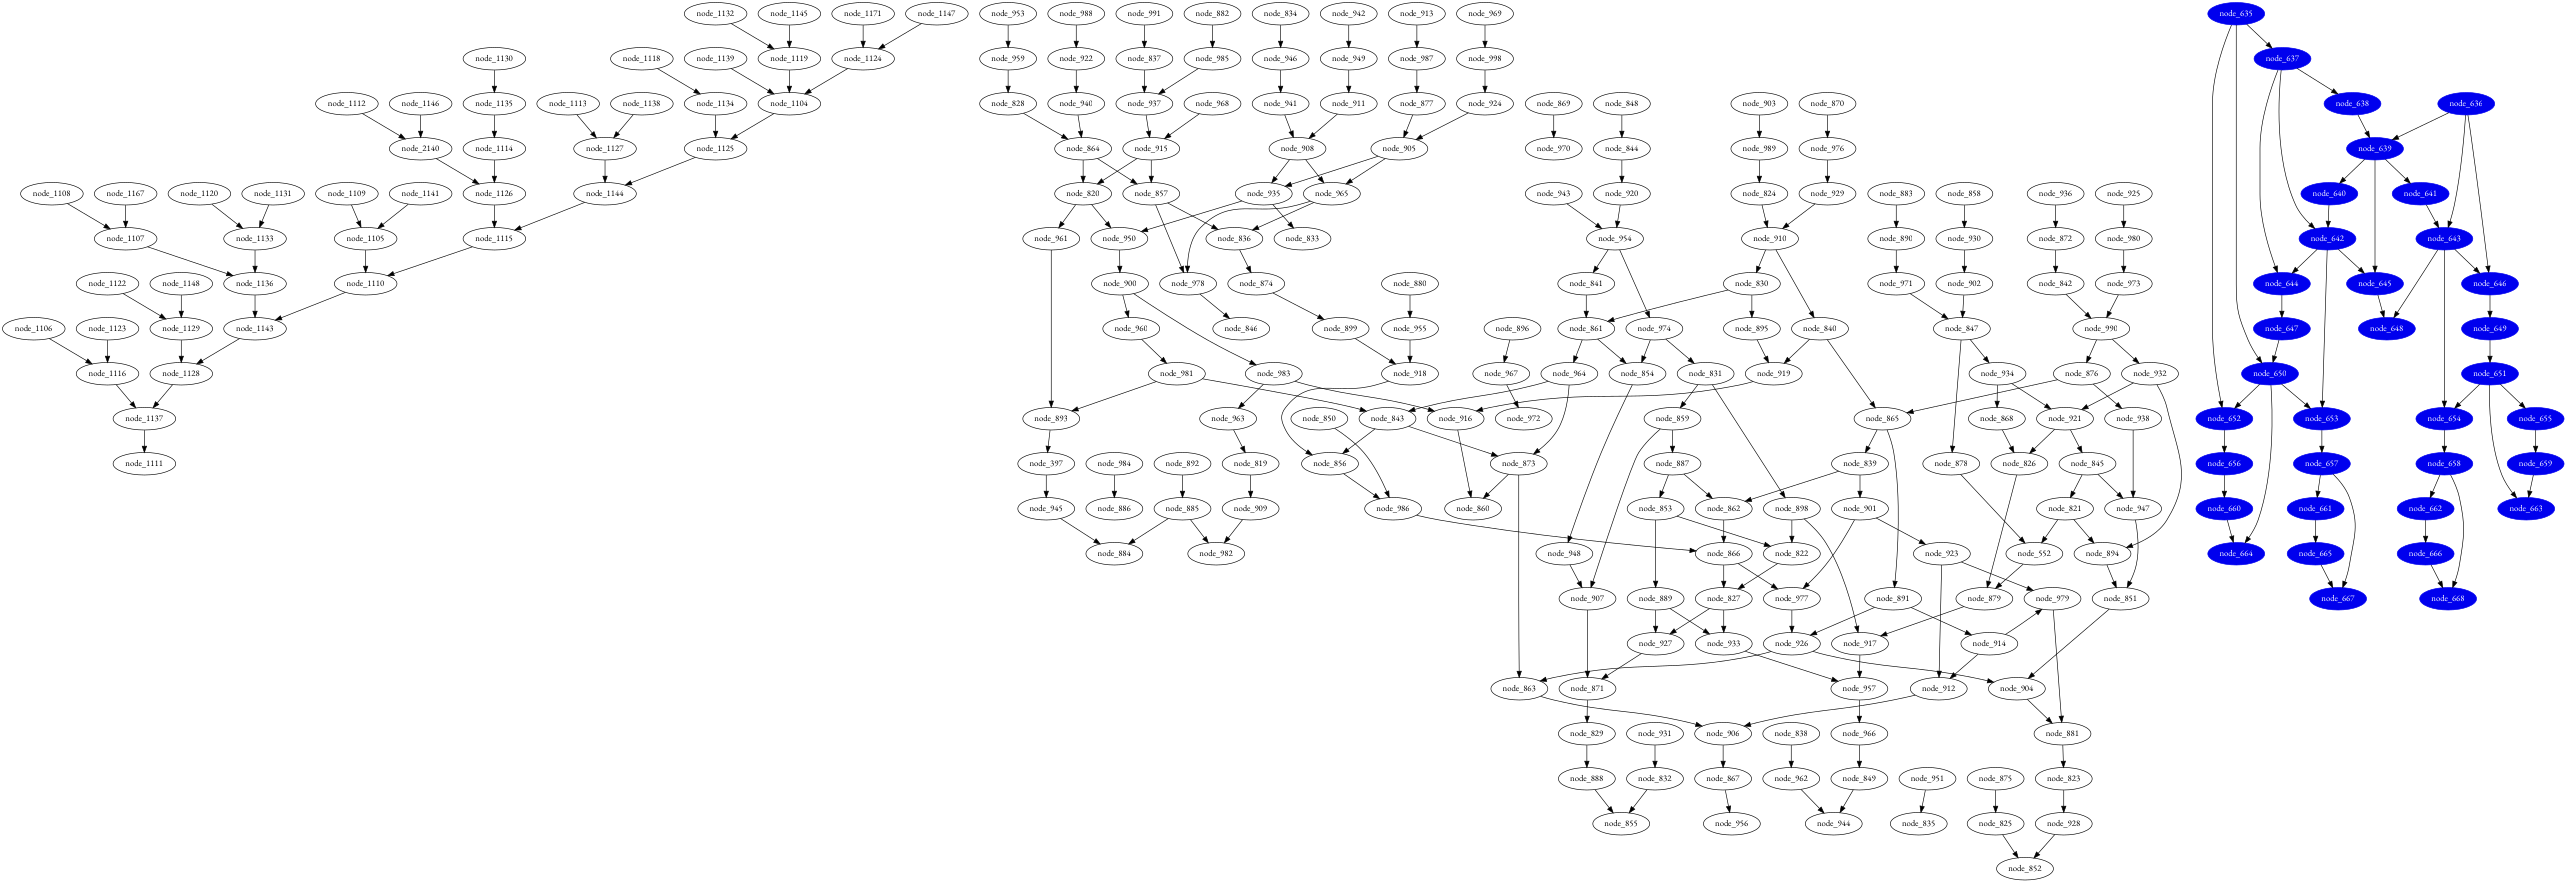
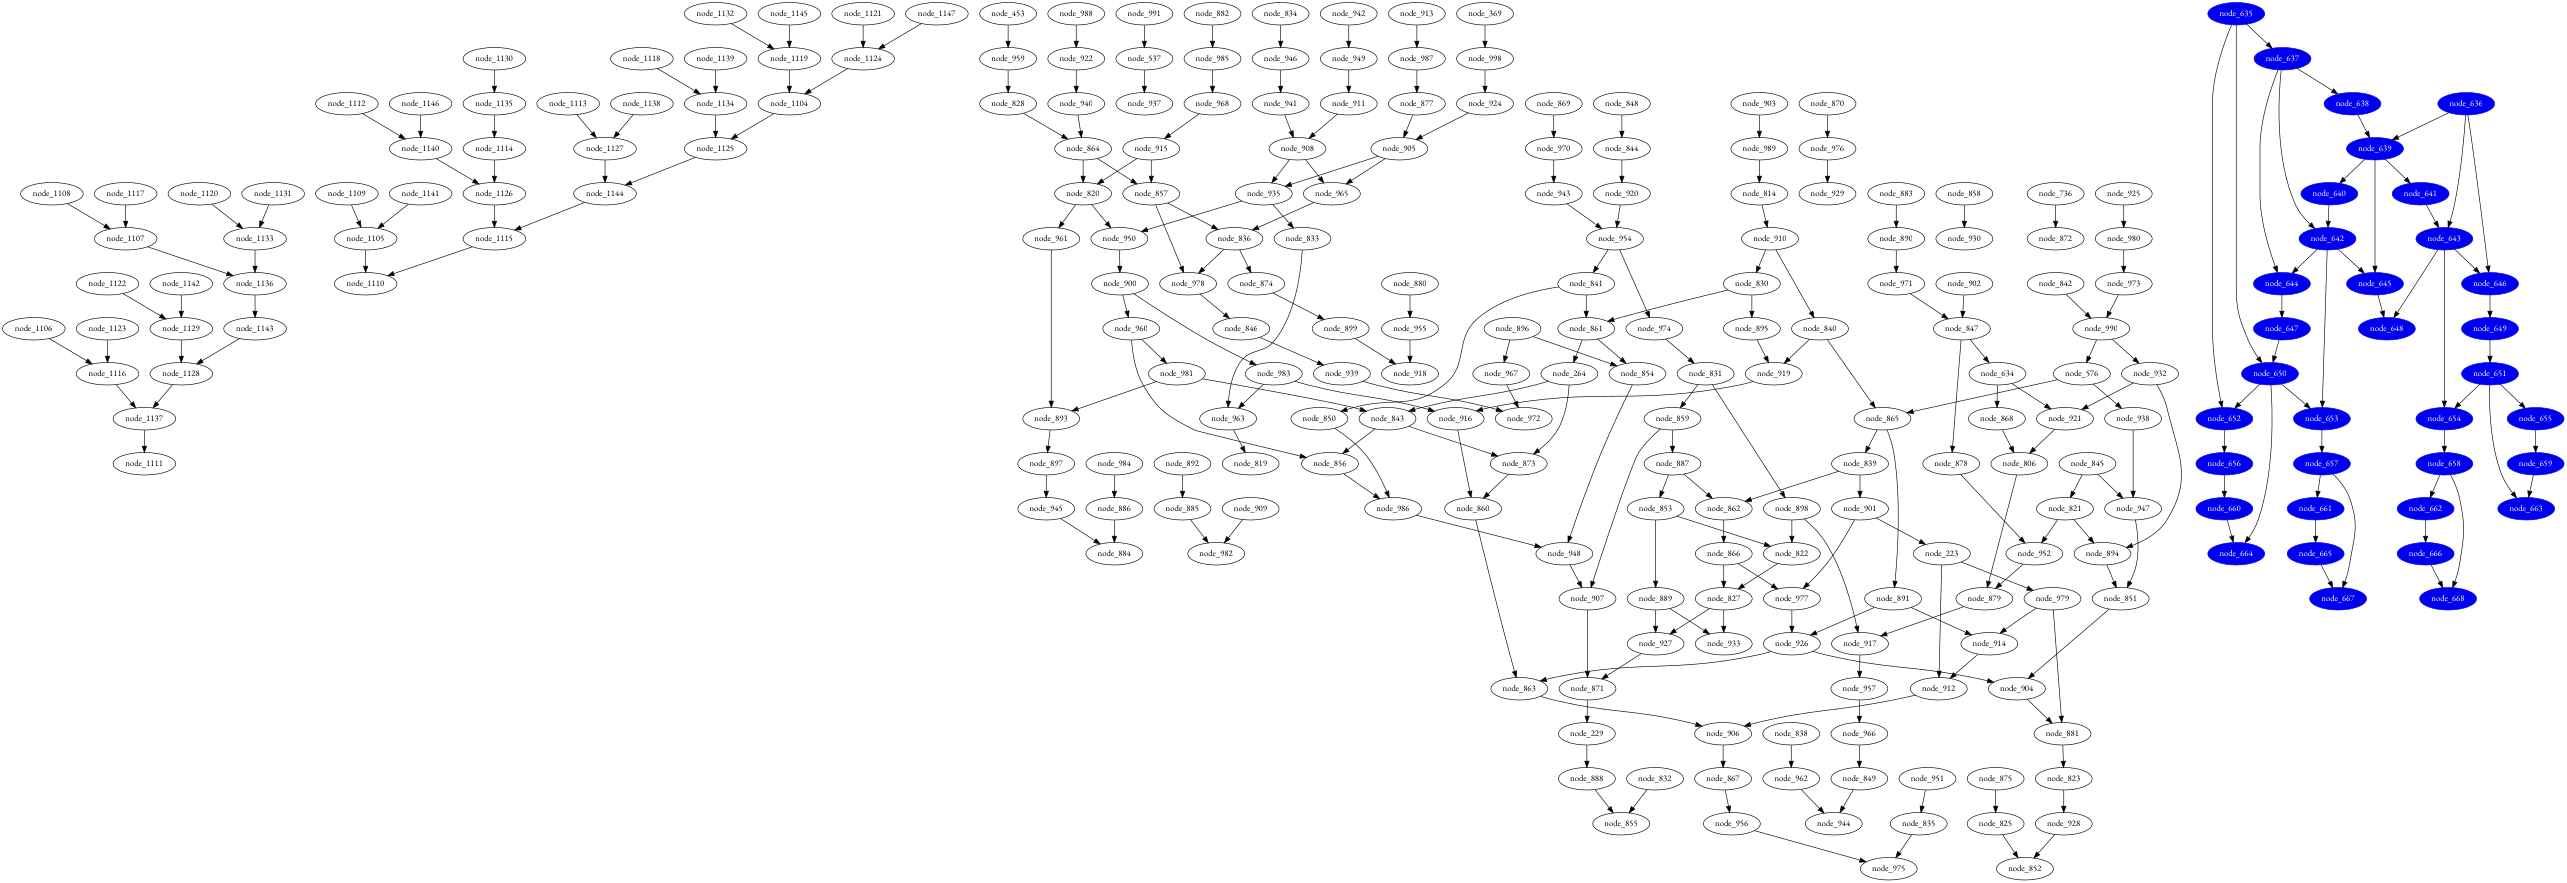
node "node_1171": label "node_1171" -> "node_1121"
node "node_953": label "node_953" -> "node_453"
node "node_969": label "node_969" -> "node_369"
node "node_837": label "node_837" -> "node_537"
edge "node_985" -> "node_937": now "node_985" -> "node_968"
edge "node_1139" -> "node_1104": now "node_1139" -> "node_1134"
edge "node_937" -> "node_915": removed
node "node_2140": label "node_2140" -> "node_1140"
edge "node_970" -> "node_943": added
node "node_1167": label "node_1167" -> "node_1117"
node "node_824": label "node_824" -> "node_814"
node "node_936": label "node_936" -> "node_736"
edge "node_965" -> "node_978": now "node_836" -> "node_978"
edge "node_929" -> "node_910": removed
edge "node_930" -> "node_902": removed
edge "node_872" -> "node_842": removed
node "node_1148": label "node_1148" -> "node_1142"
edge "node_1110" -> "node_1143": removed
edge "node_833" -> "node_963": added
edge "node_974" -> "node_854": now "node_896" -> "node_854"
edge "node_841" -> "node_850": added
node "node_939": added
node "node_964": label "node_964" -> "node_264"
node "node_934": label "node_934" -> "node_634"
node "node_876": label "node_876" -> "node_576"
edge "node_918" -> "node_856": now "node_960" -> "node_856"
edge "node_921" -> "node_845": removed
node "node_397": label "node_397" -> "node_897"
node "node_826": label "node_826" -> "node_806"
edge "node_819" -> "node_909": removed
edge "node_885" -> "node_884": now "node_886" -> "node_884"
edge "node_986" -> "node_866": now "node_986" -> "node_948"
node "node_923": label "node_923" -> "node_223"
node "node_552": label "node_552" -> "node_952"
edge "node_873" -> "node_863": now "node_860" -> "node_863"
edge "node_914" -> "node_979": reversed
edge "node_933" -> "node_957": removed
node "node_829": label "node_829" -> "node_229"
node "node_931": removed
node "node_975": added
